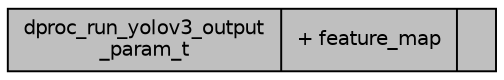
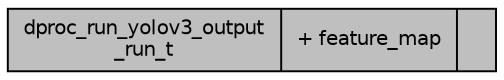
node "dproc_run_yolov3_output": text "_param_t" -> "_run_t"
